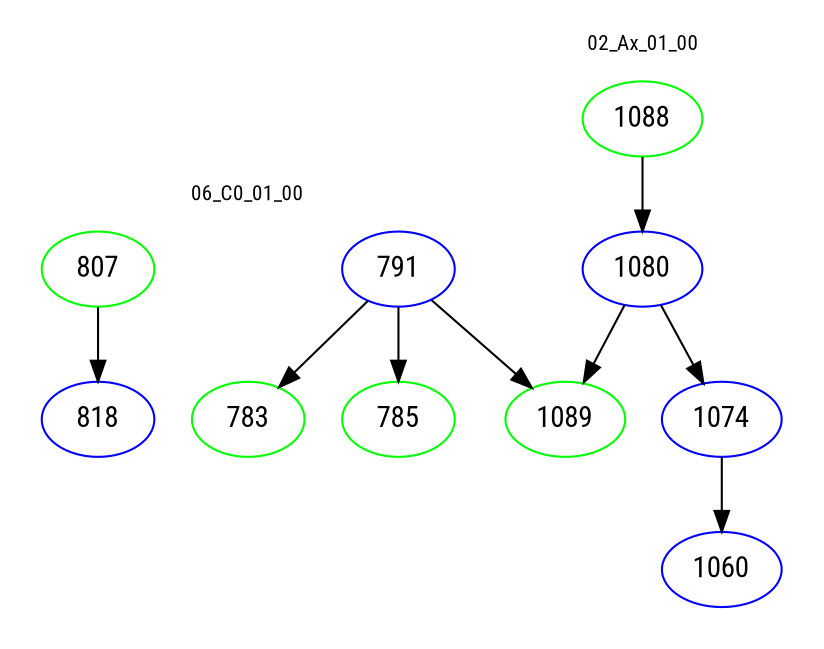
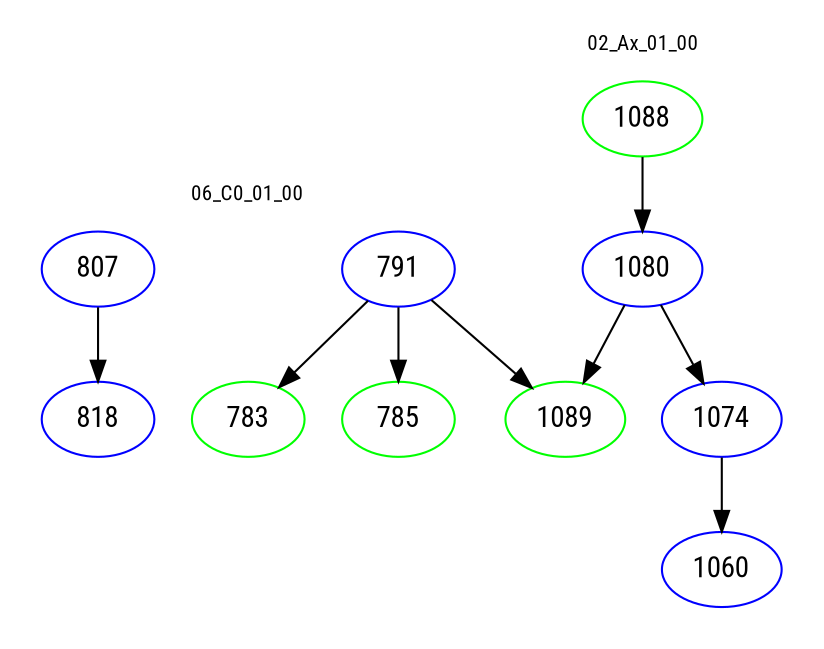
node "807": color green -> blue
